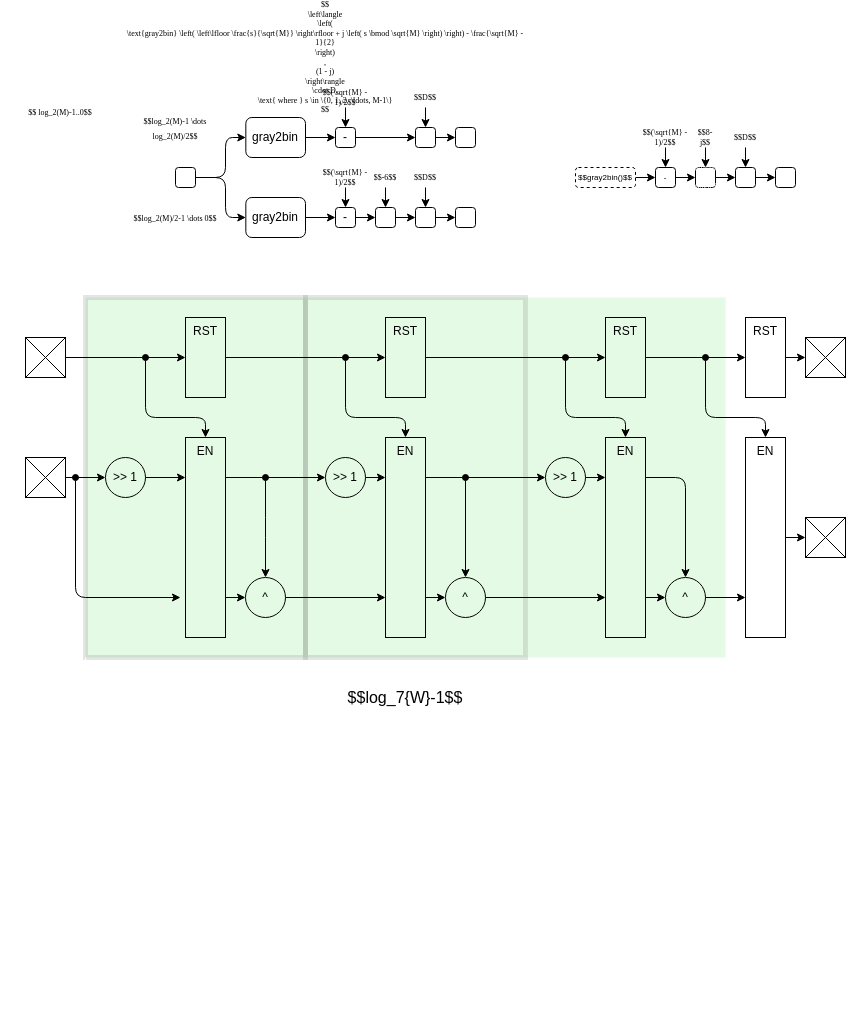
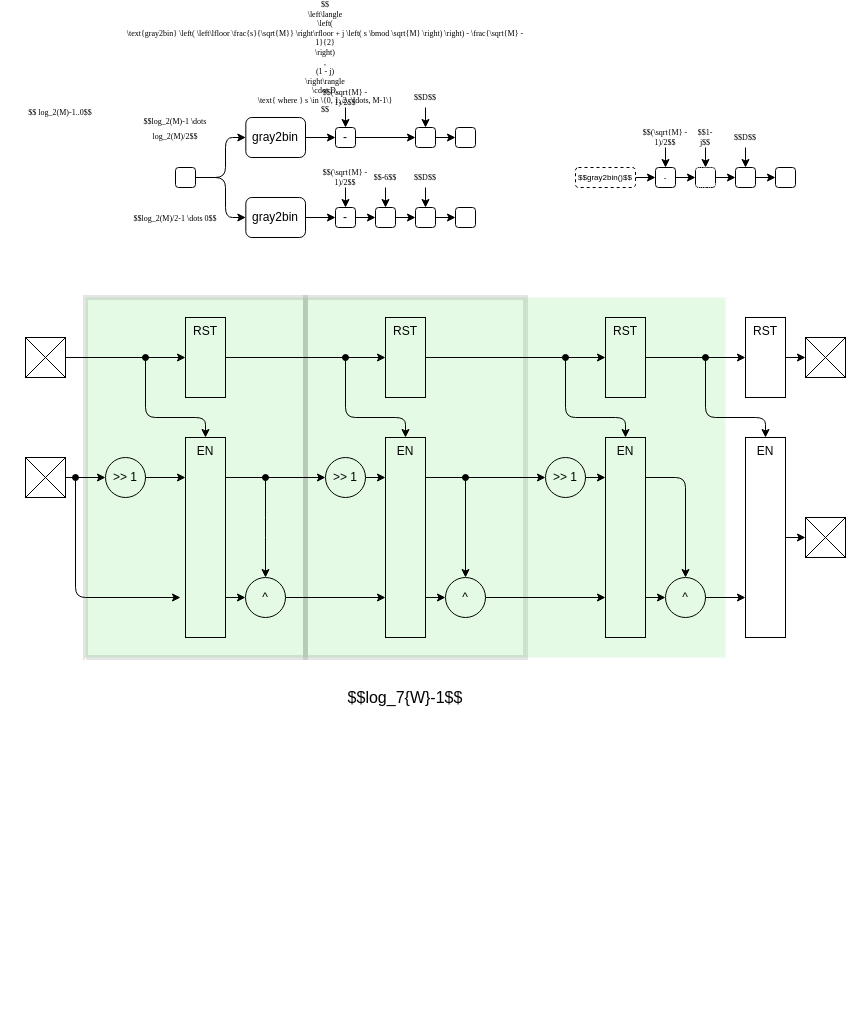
node "$$8-j$$": label "$$8-j$$" -> "$$1-j$$"
